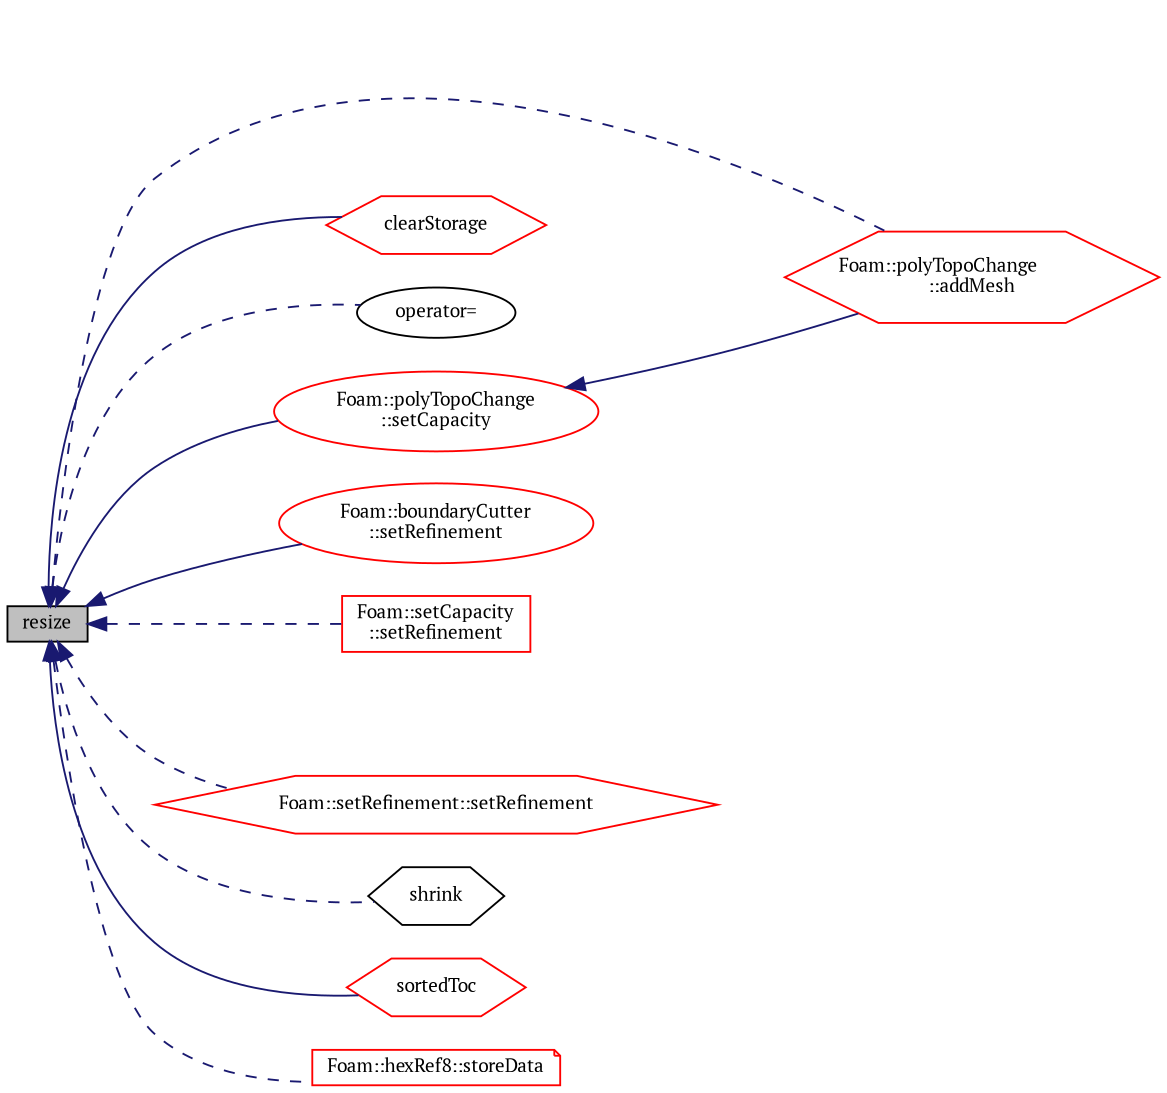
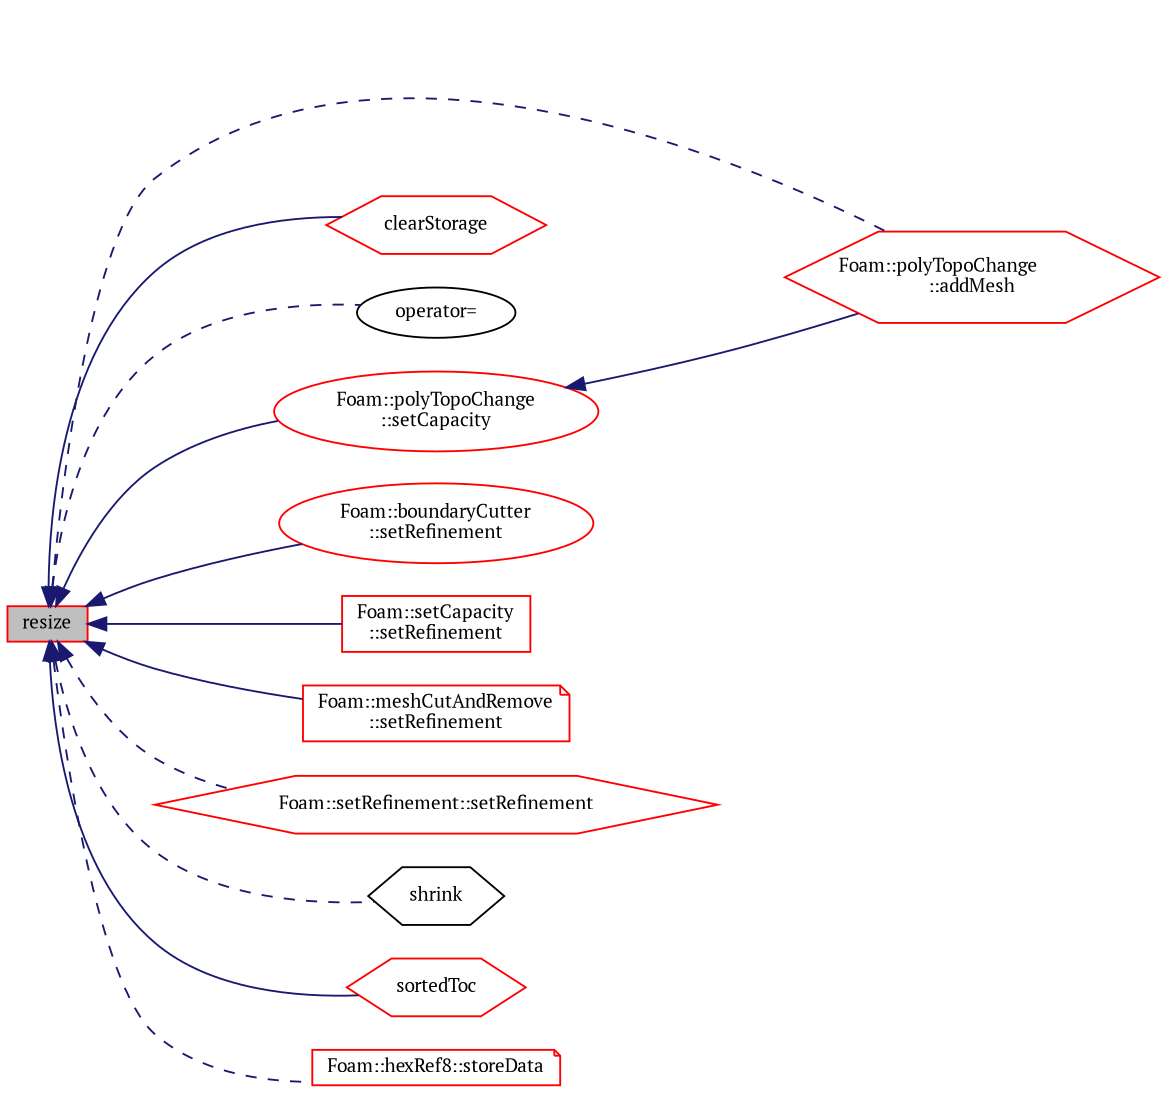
node "resize": color black -> red
edge "Foam::setCapacity ::setRefinement" -> "resize": style dashed -> solid
node "Foam::meshCutAndRemove ::setRefinement": added
